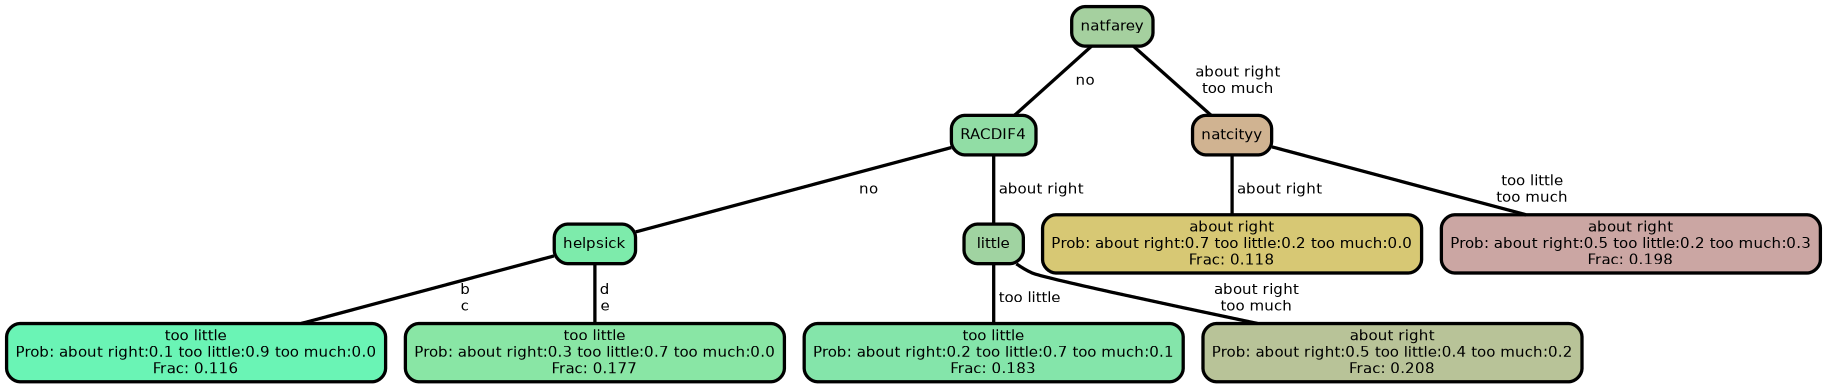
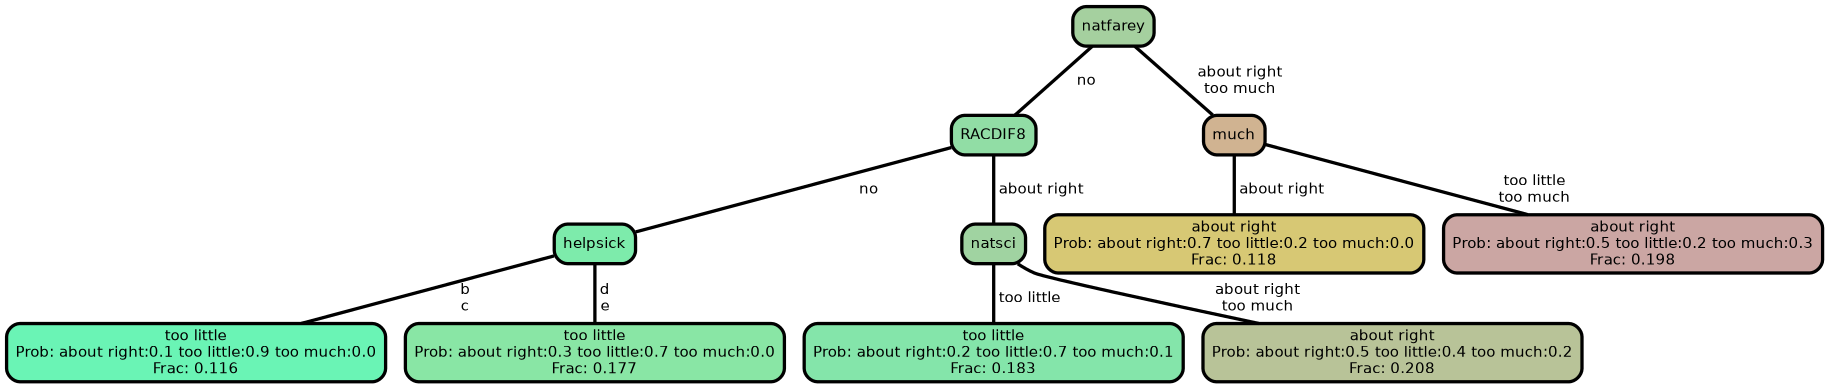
node "RACDIF4": label "RACDIF4" -> "RACDIF8"
node "natcityy": label "natcityy" -> "much"
node "little": label "little" -> "natsci"
